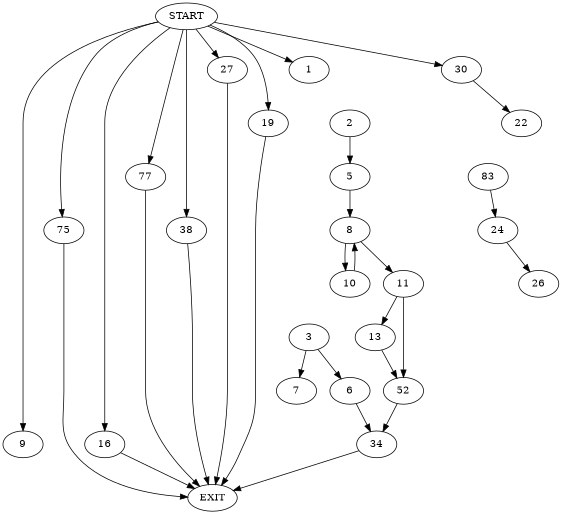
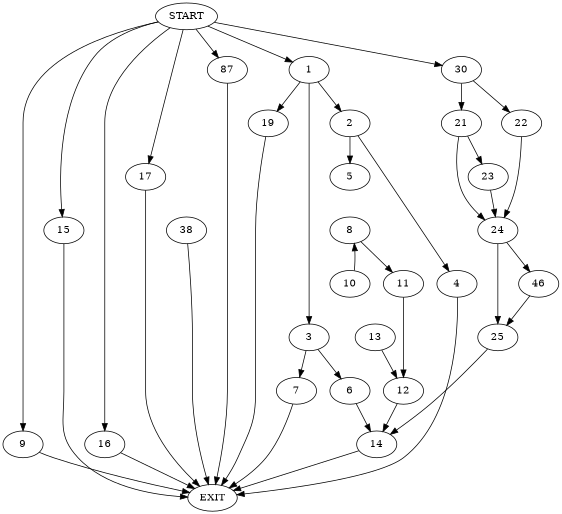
edge "START" -> "19": now "1" -> "19"
node "27": label "27" -> "87"
edge "1" -> "2": added
edge "START" -> "38": removed
node "21": added
edge "22" -> "24": added
node "77": label "77" -> "17"
node "83": label "83" -> "23"
edge "1" -> "3": added
edge "5" -> "8": removed
node "75": label "75" -> "15"
edge "8" -> "10": removed
node "4": added
node "26": label "26" -> "46"
edge "11" -> "13": removed
node "25": added
node "52": label "52" -> "12"
node "34": label "34" -> "14"
edge "7" -> "EXIT": added
edge "9" -> "EXIT": added
